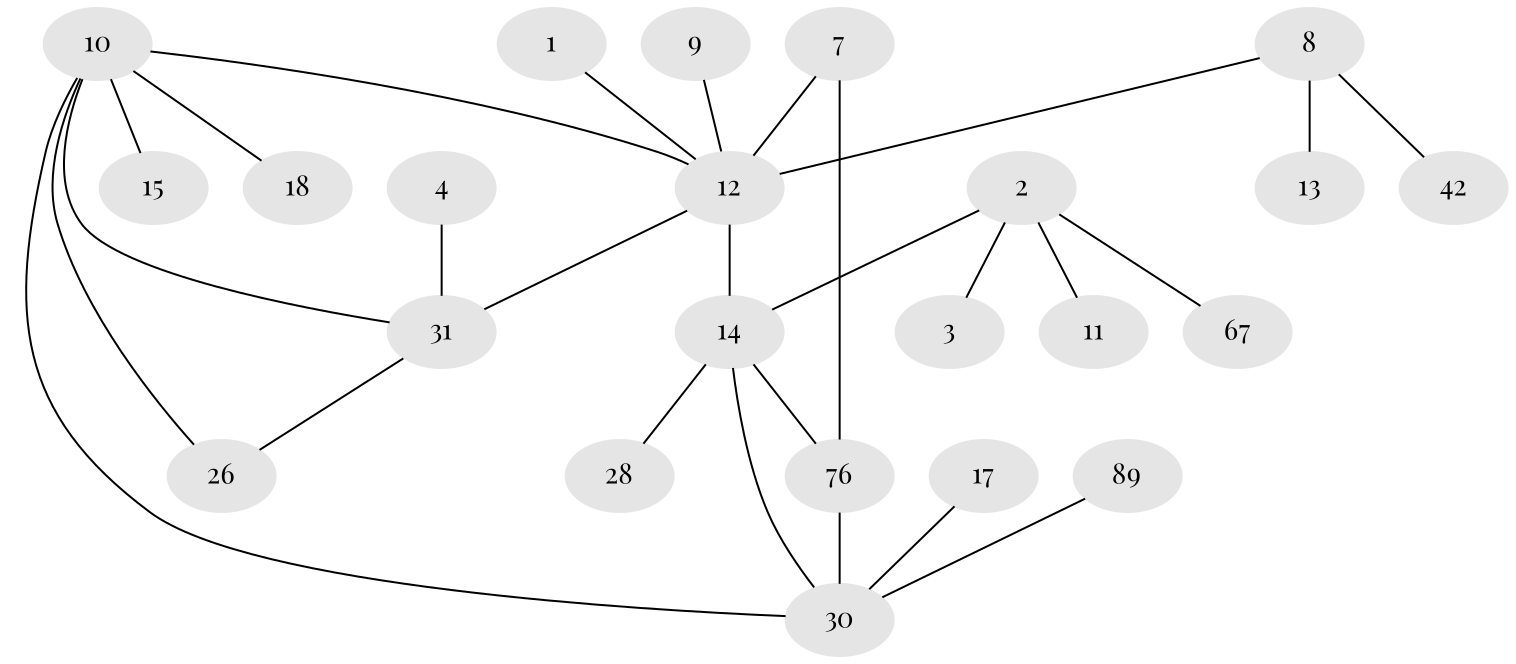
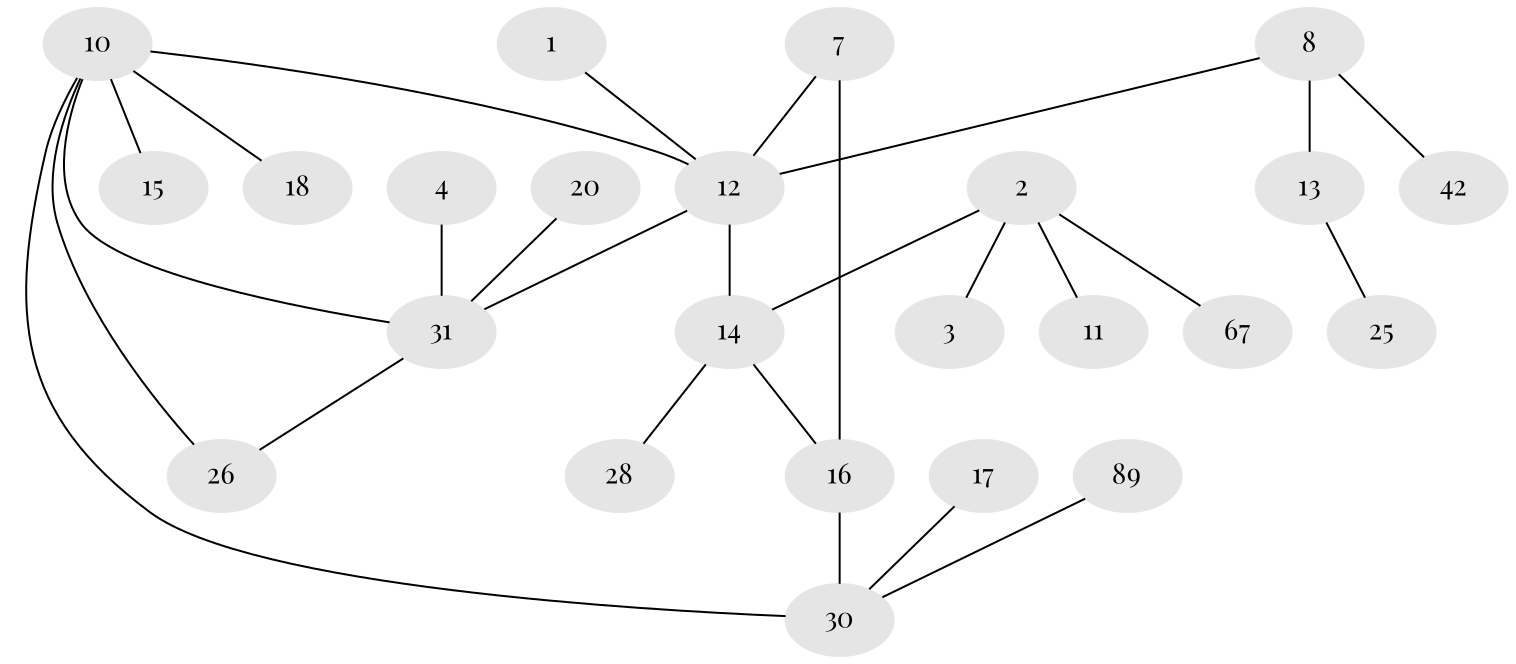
node "9": removed
node "20": added
node "25": added
node "76": label "76" -> "16"
edge "14" -- "30": removed
